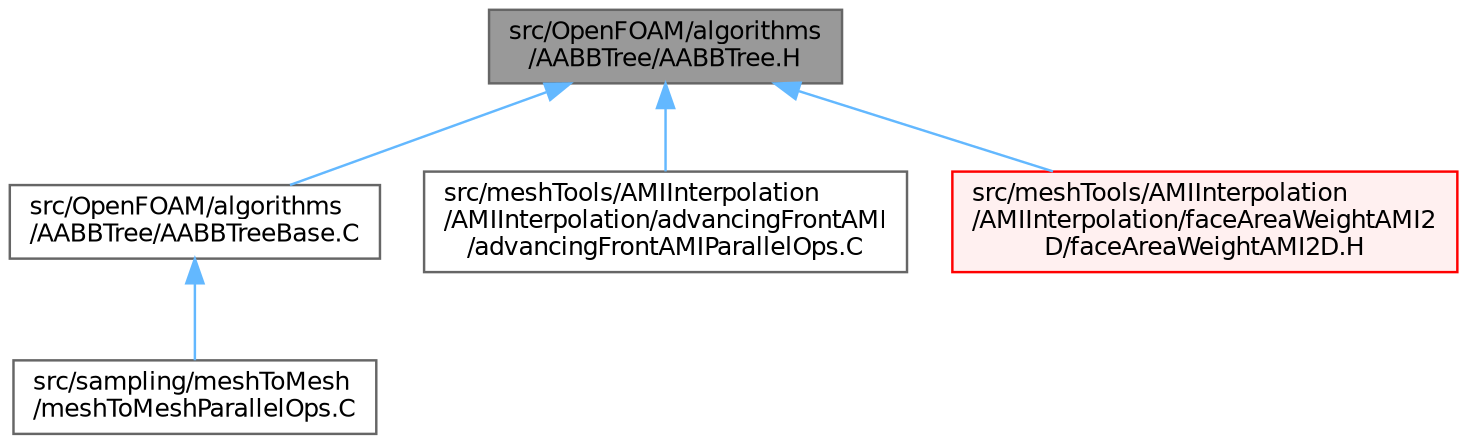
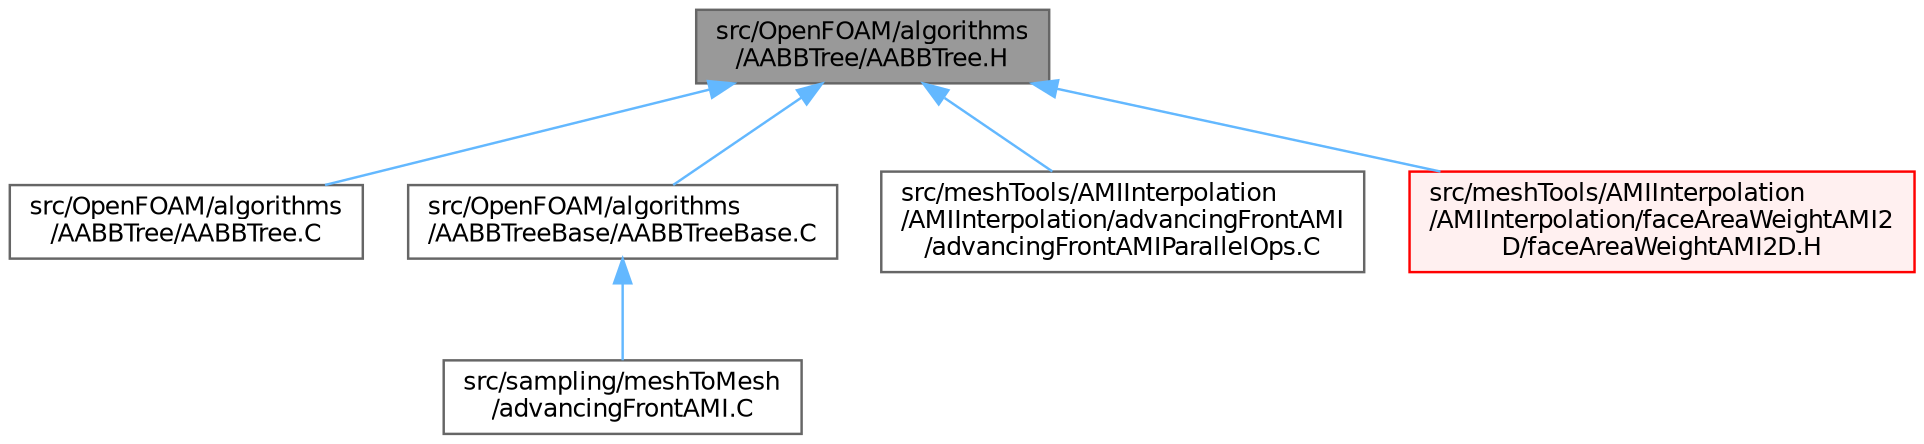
node "src/OpenFOAM/algorithms /AABBTree/AABBTree.C": added
node "src/OpenFOAM/algorithms /AABBTree/AABBTreeBase.C": label "src/OpenFOAM/algorithms /AABBTree/AABBTreeBase.C" -> "src/OpenFOAM/algorithms /AABBTreeBase/AABBTreeBase.C"
node "src/sampling/meshToMesh /meshToMeshParallelOps.C": label "src/sampling/meshToMesh /meshToMeshParallelOps.C" -> "src/sampling/meshToMesh /advancingFrontAMI.C"
